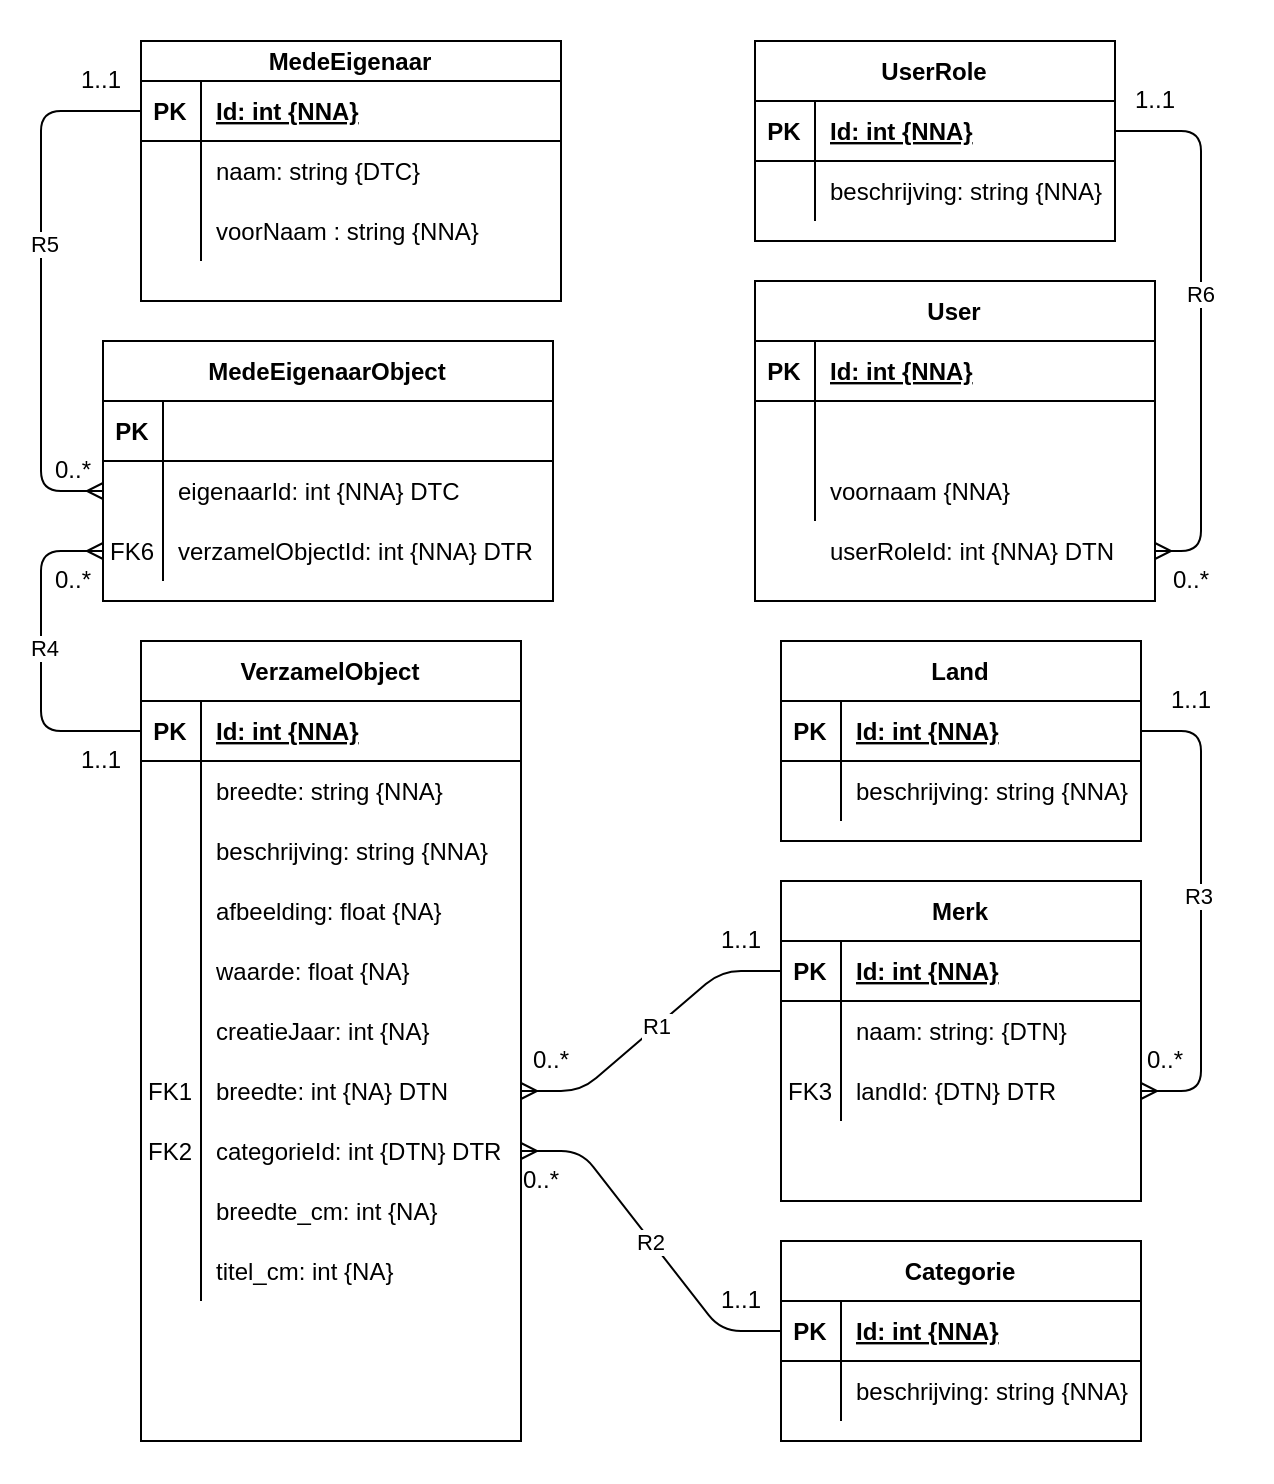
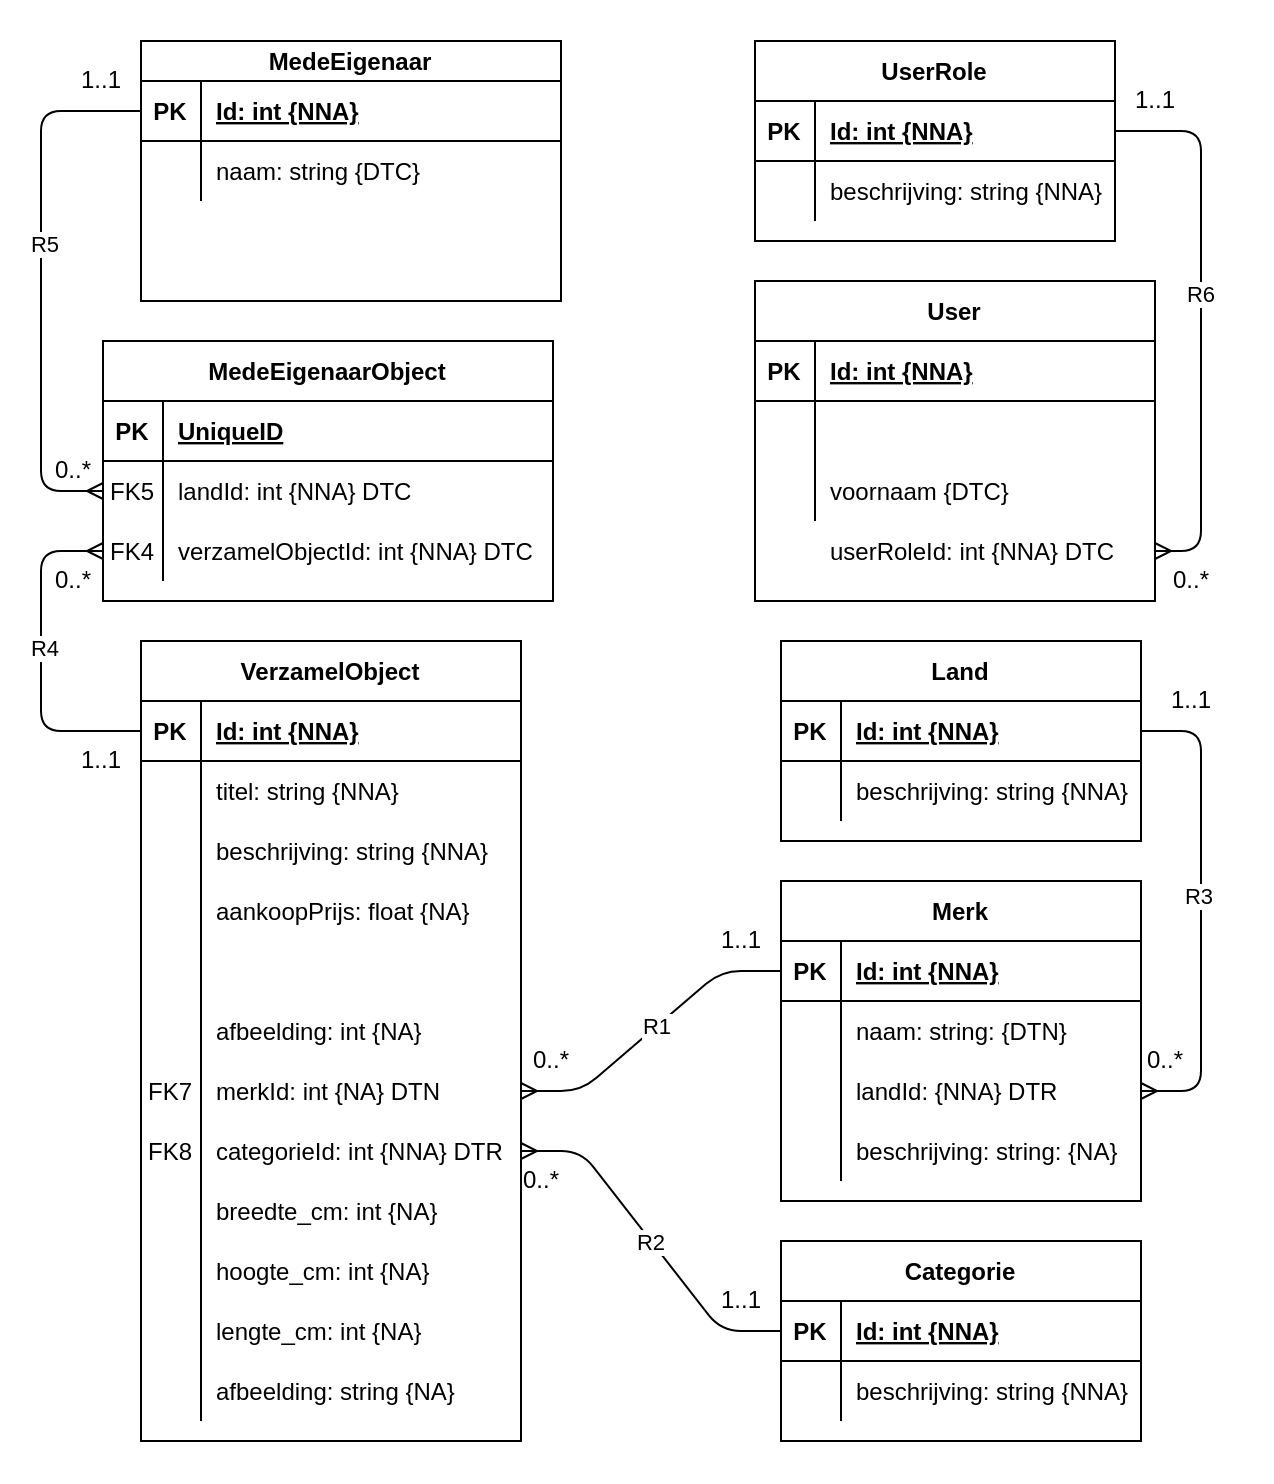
node "voorNaam : string {NNA}": removed
node "UniqueID": added
node "FK5": added
node "eigenaarId: int {NNA} DTC": label "eigenaarId: int {NNA} DTC" -> "landId: int {NNA} DTC"
node "voornaam {NNA}": label "voornaam {NNA}" -> "voornaam {DTC}"
node "FK6": label "FK6" -> "FK4"
node "verzamelObjectId: int {NNA} DTR": label "verzamelObjectId: int {NNA} DTR" -> "verzamelObjectId: int {NNA} DTC"
node "userRoleId: int {NNA} DTN": label "userRoleId: int {NNA} DTN" -> "userRoleId: int {NNA} DTC"
node "breedte: string {NNA}": label "breedte: string {NNA}" -> "titel: string {NNA}"
node "afbeelding: float {NA}": label "afbeelding: float {NA}" -> "aankoopPrijs: float {NA}"
node "waarde: float {NA}": removed
node "creatieJaar: int {NA}": label "creatieJaar: int {NA}" -> "afbeelding: int {NA}"
node "FK3": removed
node "FK1": label "FK1" -> "FK7"
node "breedte: int {NA} DTN": label "breedte: int {NA} DTN" -> "merkId: int {NA} DTN"
node "landId: {DTN} DTR": label "landId: {DTN} DTR" -> "landId: {NNA} DTR"
node "beschrijving: string: {NA}": added
node "FK2": label "FK2" -> "FK8"
node "categorieId: int {DTN} DTR": label "categorieId: int {DTN} DTR" -> "categorieId: int {NNA} DTR"
node "titel_cm: int {NA}": label "titel_cm: int {NA}" -> "hoogte_cm: int {NA}"
node "lengte_cm: int {NA}": added
node "afbeelding: string {NA}": added
